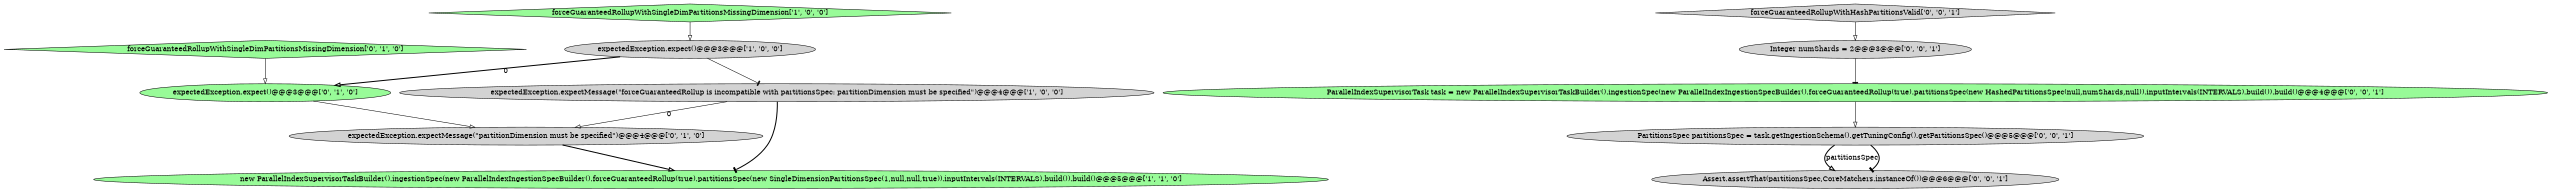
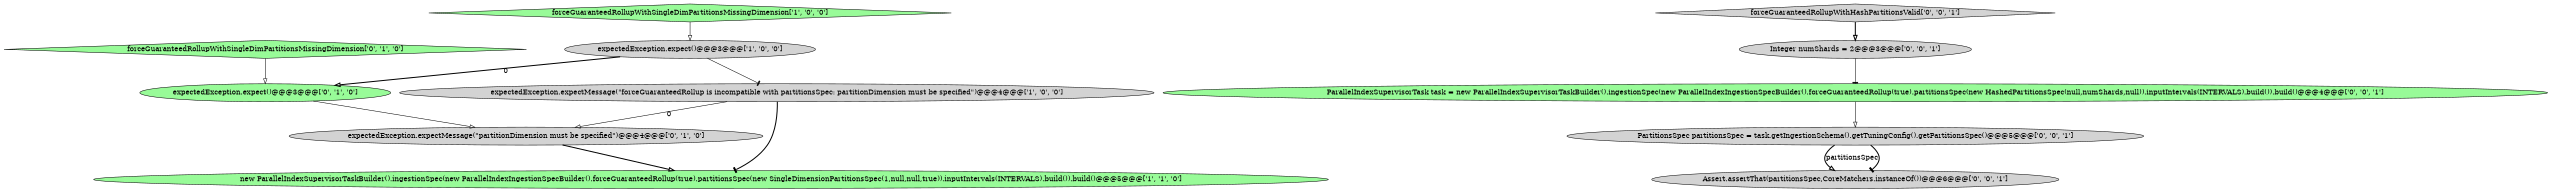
edge "forceGuaranteedRollupWithHashPartitionsValid['0', '0', '1']" -> "Integer numShards = 2@@@3@@@['0', '0', '1']": style solid -> bold
